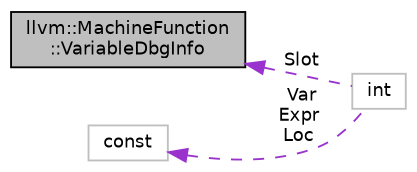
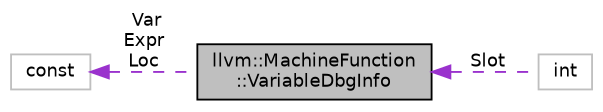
edge "int" -> "const": now "llvm::MachineFunction ::VariableDbgInfo" -> "const"
